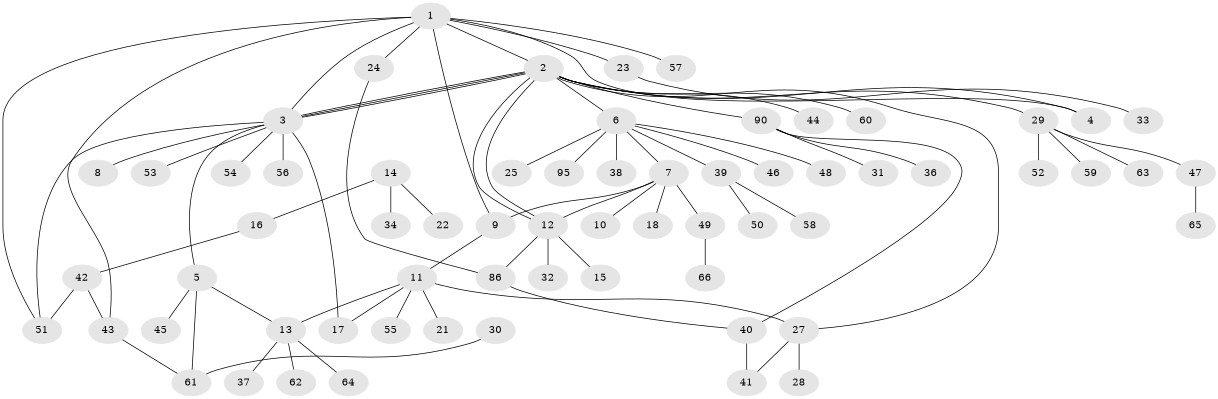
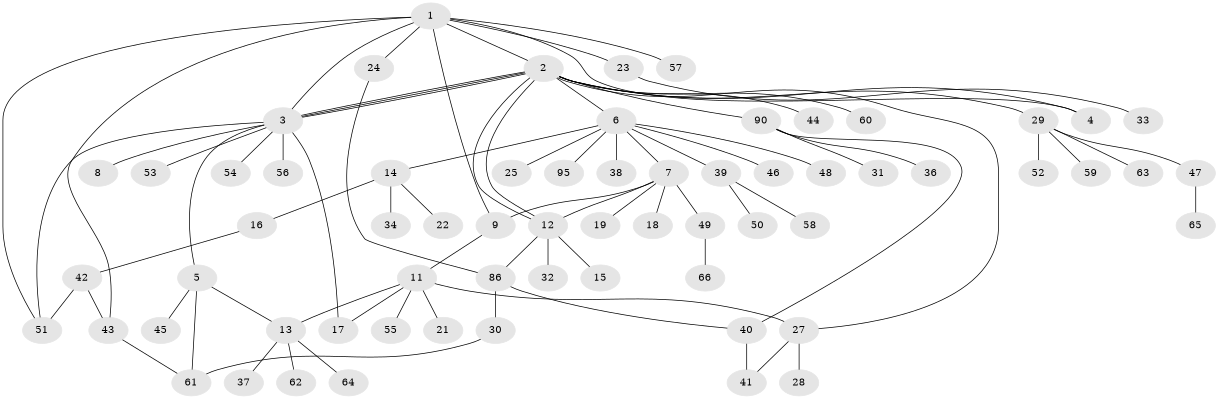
edge "6" -- "14": added
node "10": label "10" -> "19"
edge "86" -- "30": added
